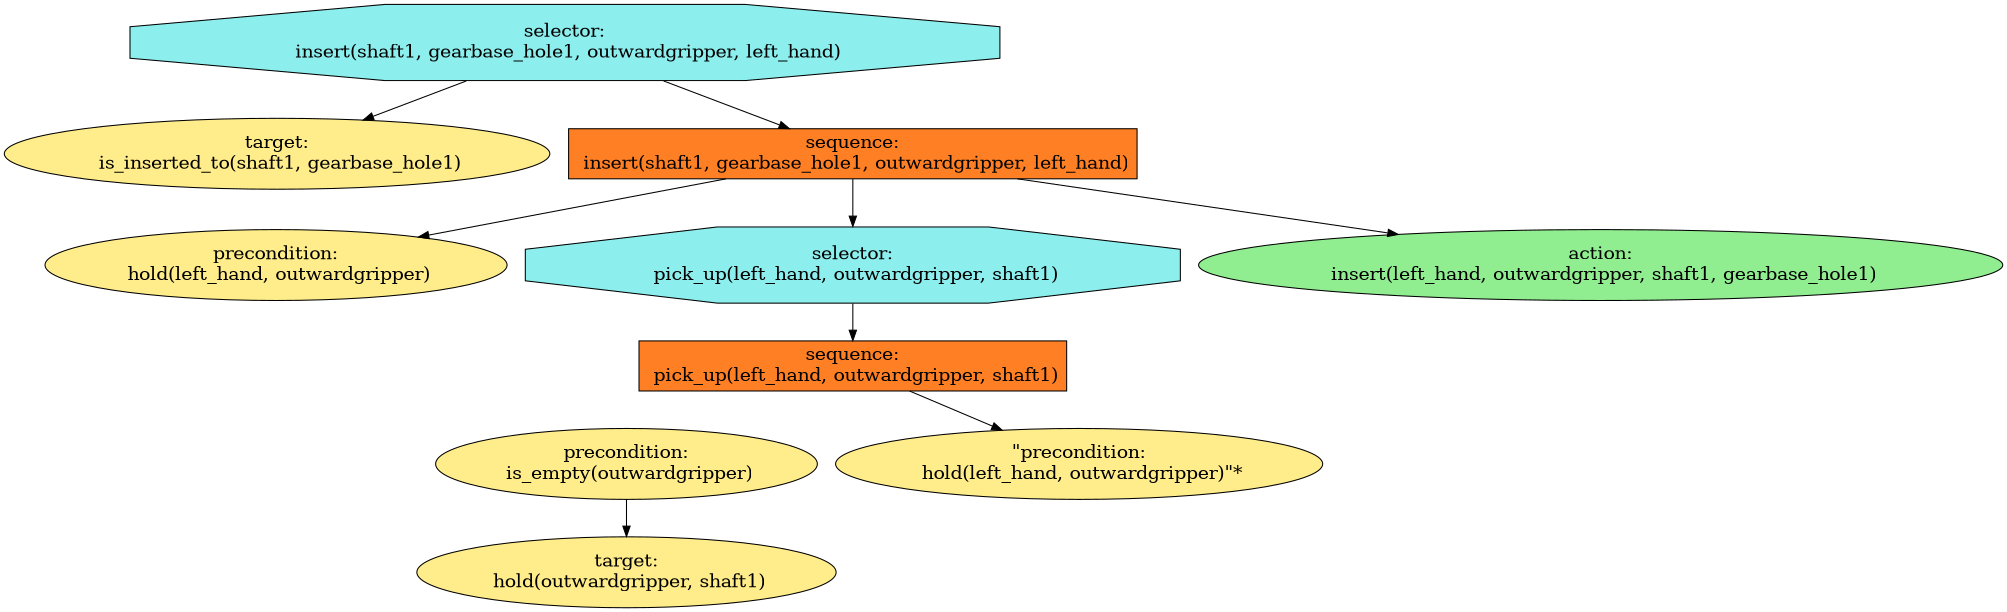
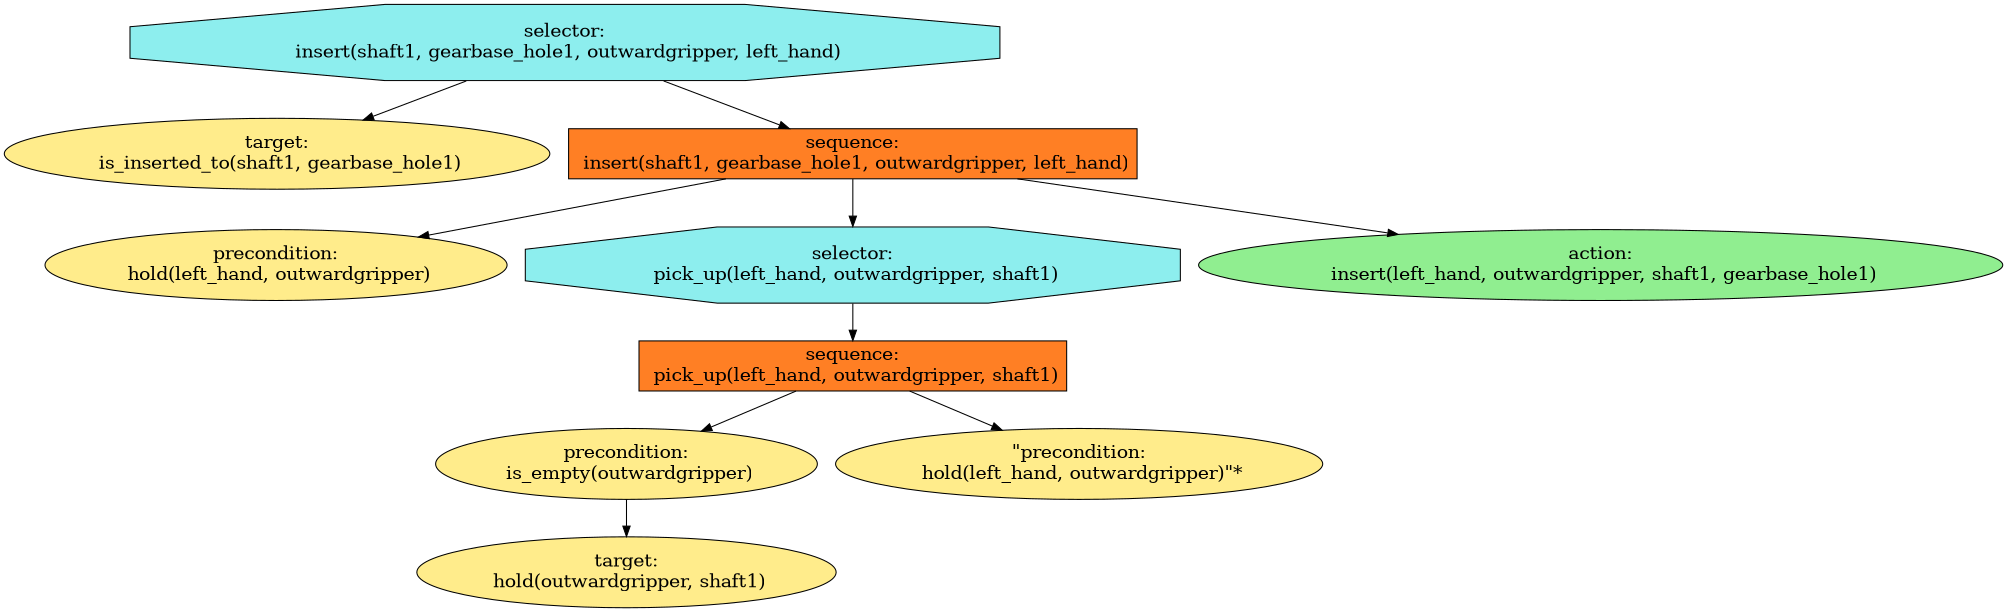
edge "sequence: pick_up(left_hand, outwardgripper, shaft1)" -> "precondition: is_empty(outwardgripper)": added
